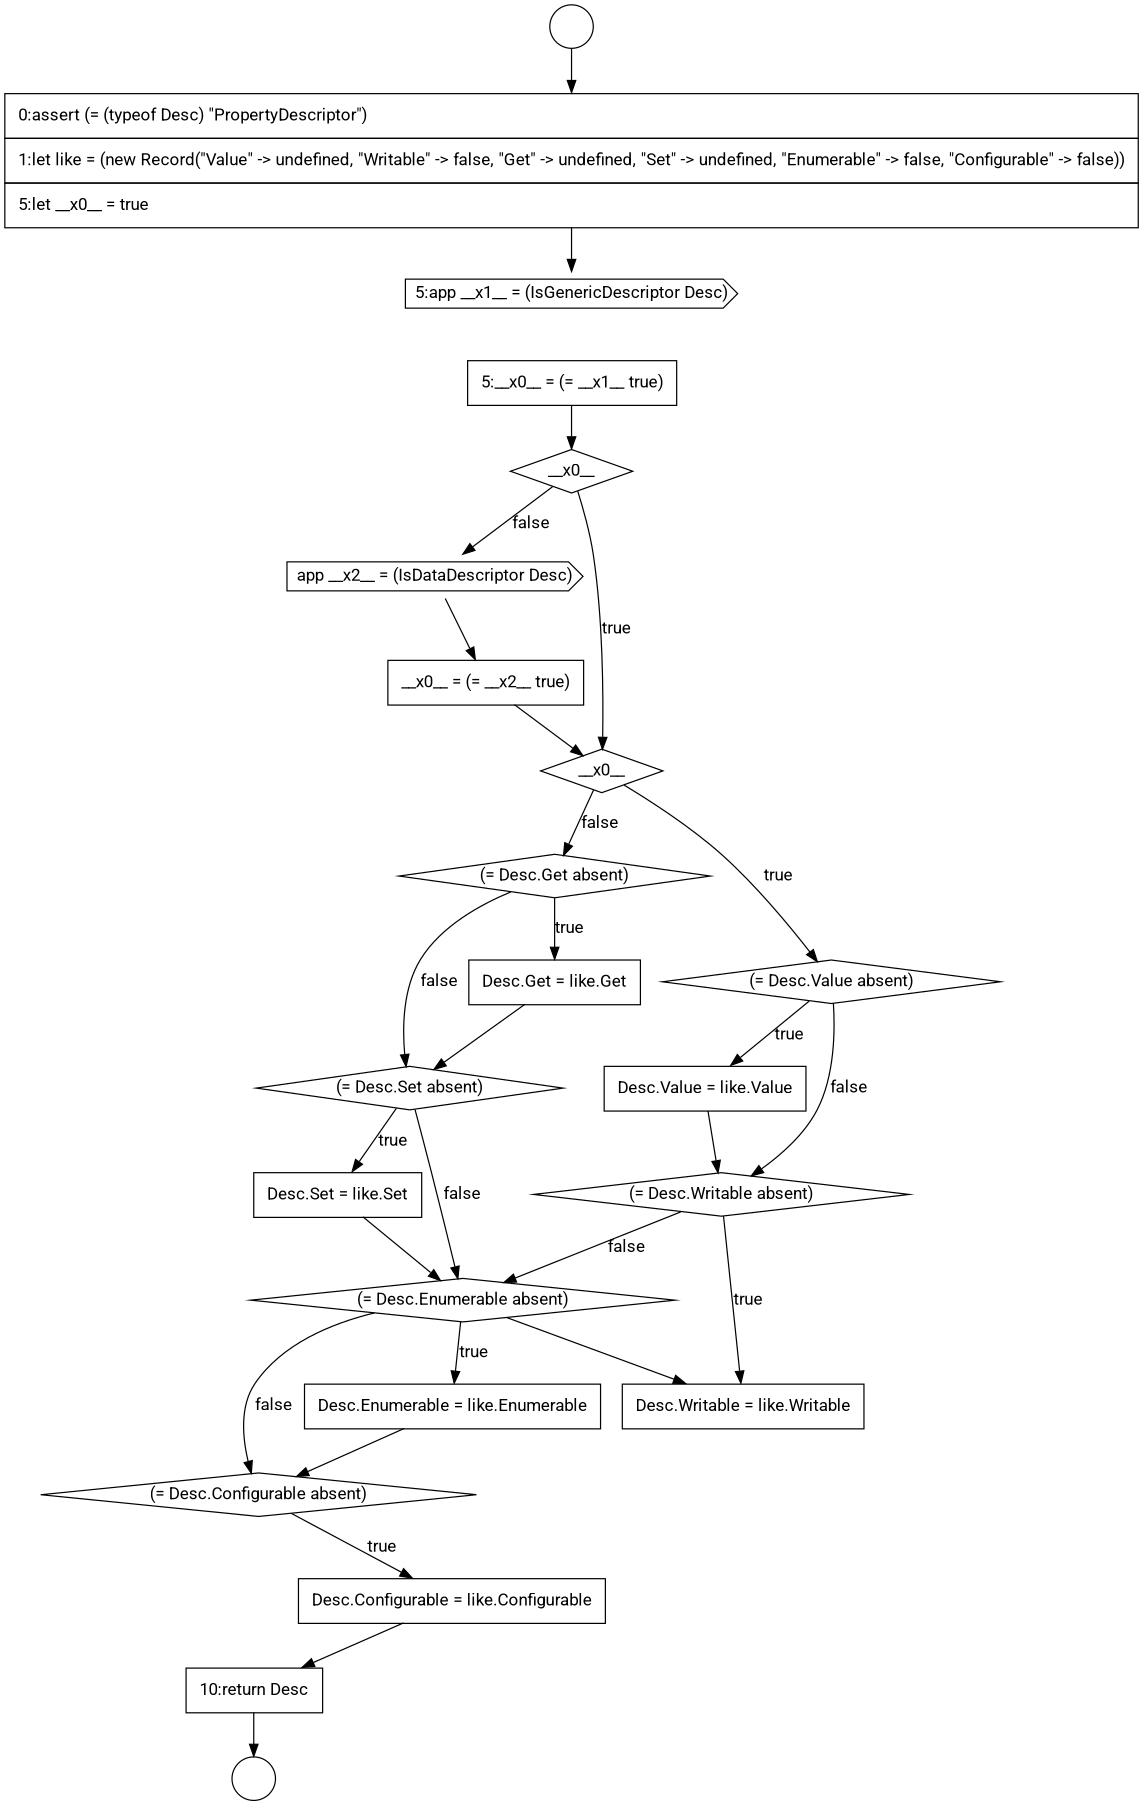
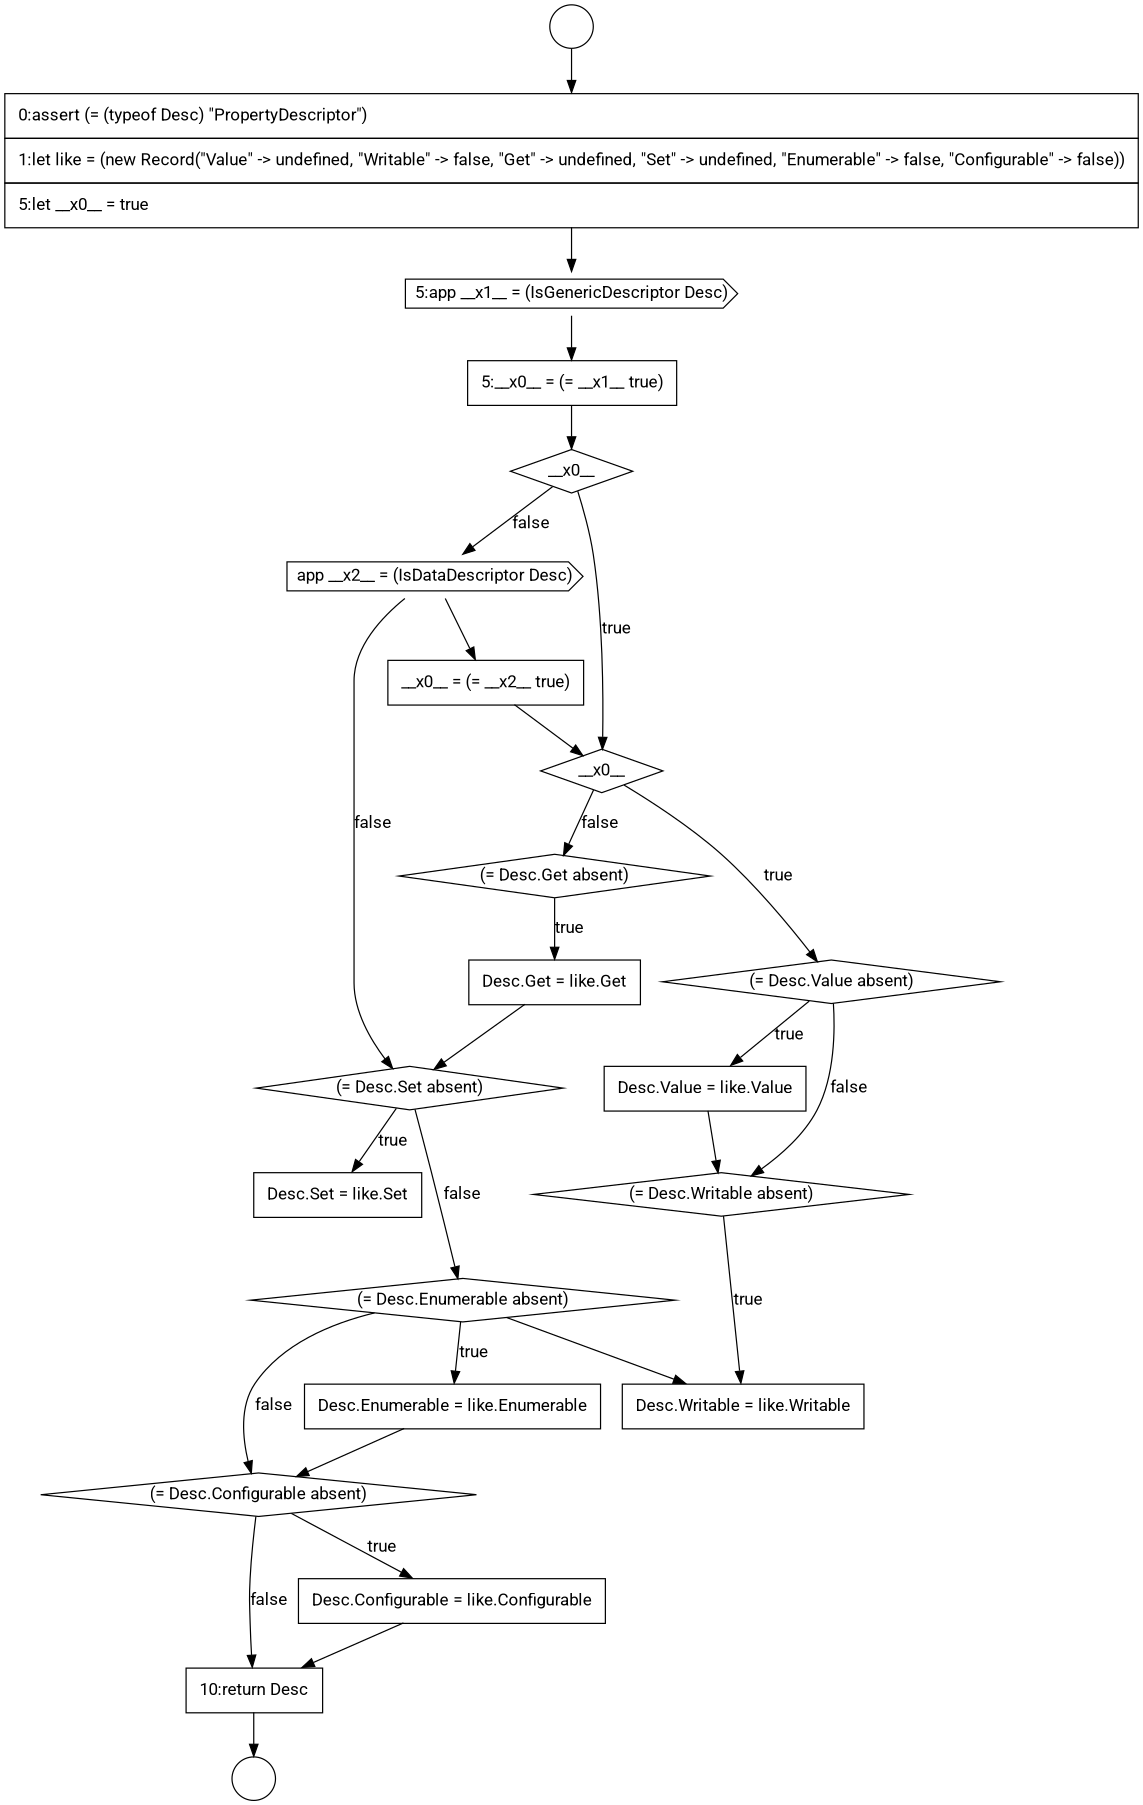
edge "5:app __x1__ = (IsGenericDescriptor Desc)" -> "5:__x0__ = (= __x1__ true)": added
edge "(= Desc.Get absent)" -> "(= Desc.Set absent)": now "app __x2__ = (IsDataDescriptor Desc)" -> "(= Desc.Set absent)"
edge "Desc.Set = like.Set" -> "(= Desc.Enumerable absent)": removed
edge "(= Desc.Writable absent)" -> "(= Desc.Enumerable absent)": removed, label "false"
edge "(= Desc.Configurable absent)" -> "10:return Desc": added, label "false"
